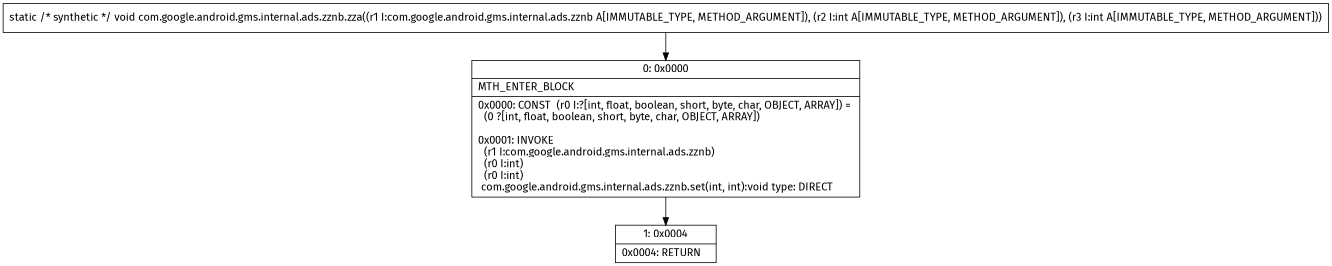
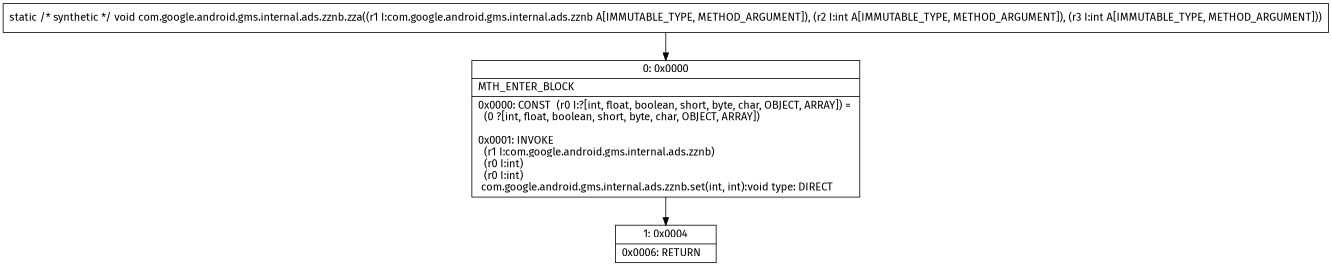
node "1: 0x0004": text "0x0004: RETURN" -> "0x0006: RETURN"
